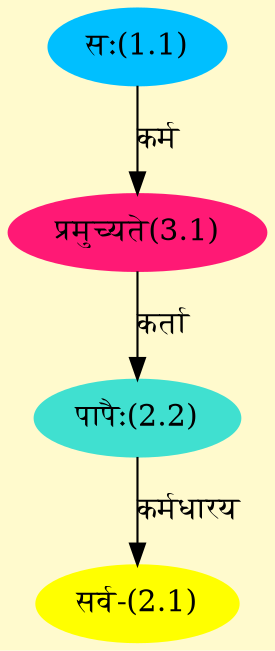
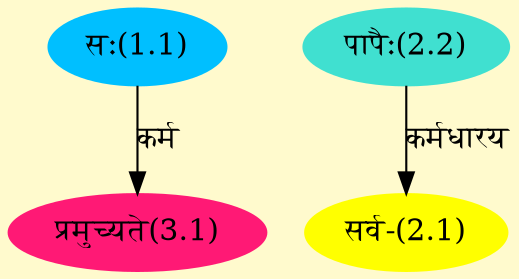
edge "प्रमुच्यते(3.1)" -> "पापैः(2.2)": removed, label "कर्ता"
